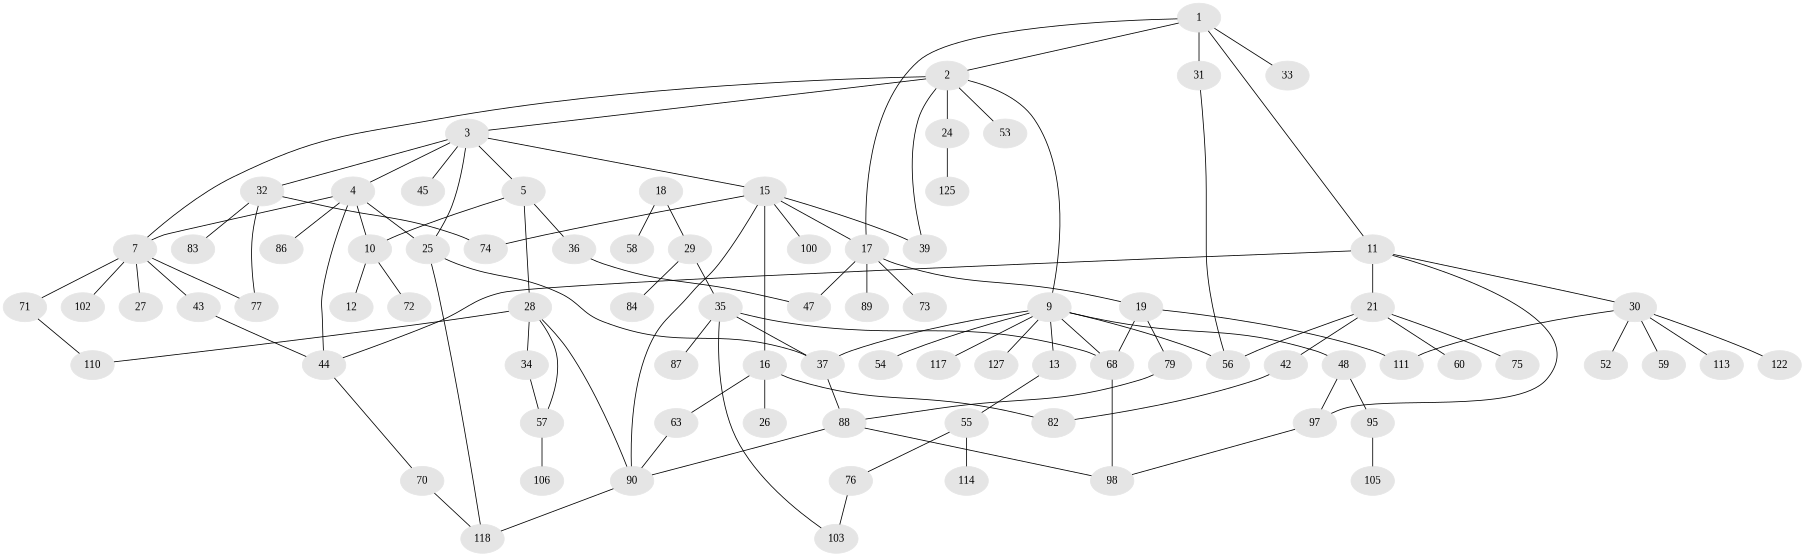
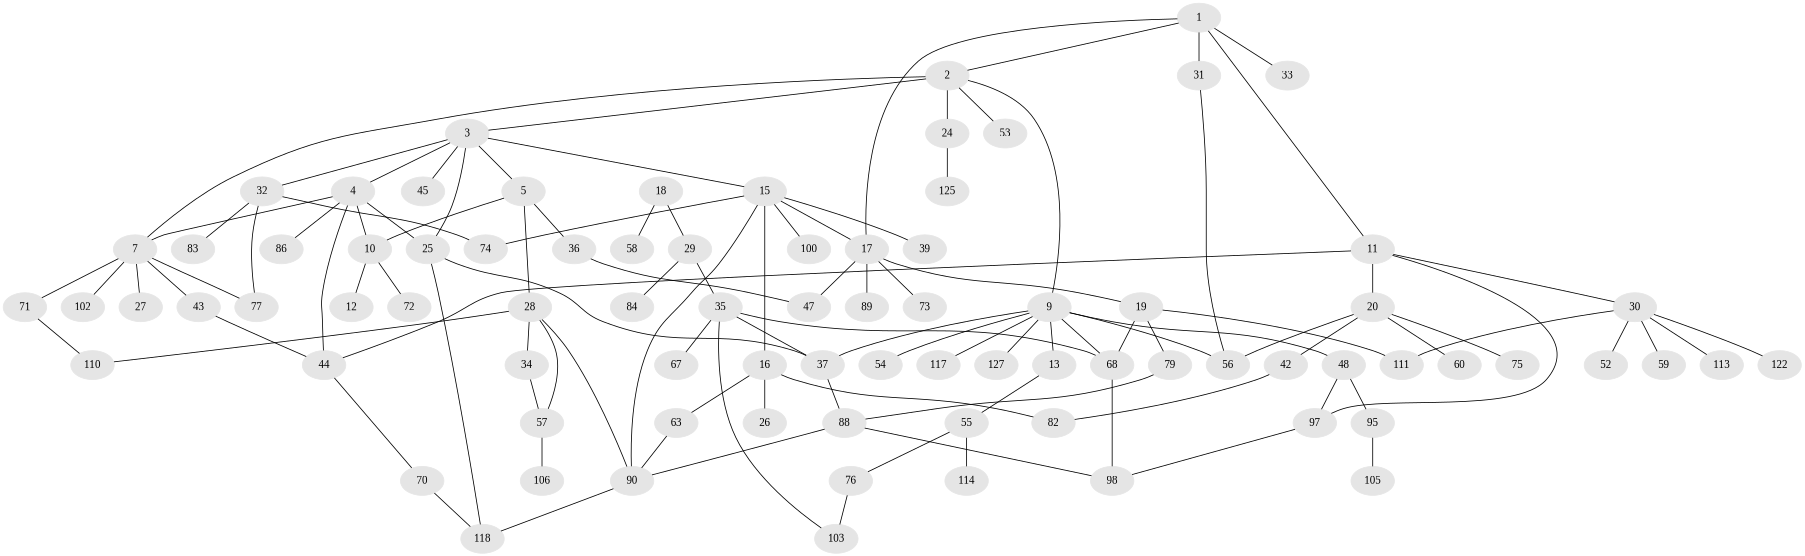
edge "2" -- "39": removed
node "21": label "21" -> "20"
node "87": label "87" -> "67"
